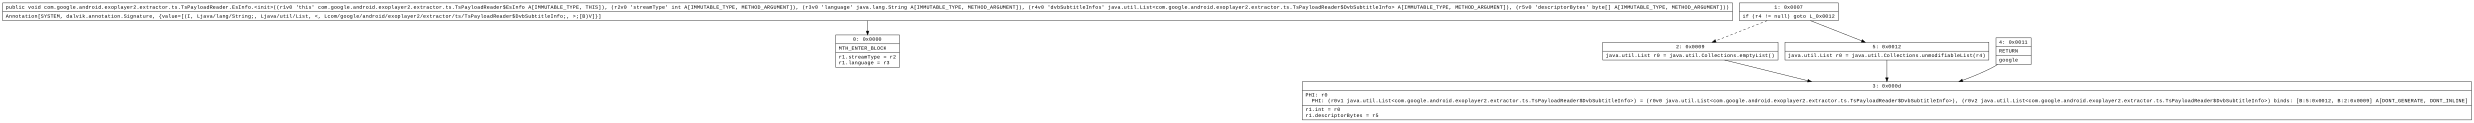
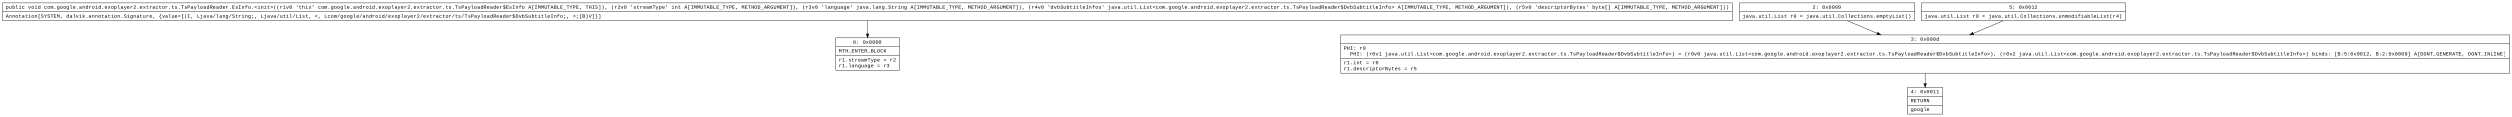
node "1: 0x0007": removed
edge "4: 0x0011" -> "3: 0x000d": reversed
